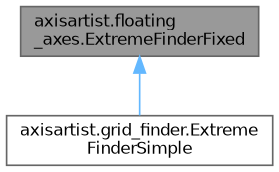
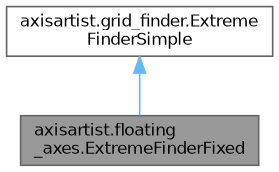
edge "axisartist.grid_finder.Extreme FinderSimple" -> "axisartist.floating _axes.ExtremeFinderFixed": reversed
